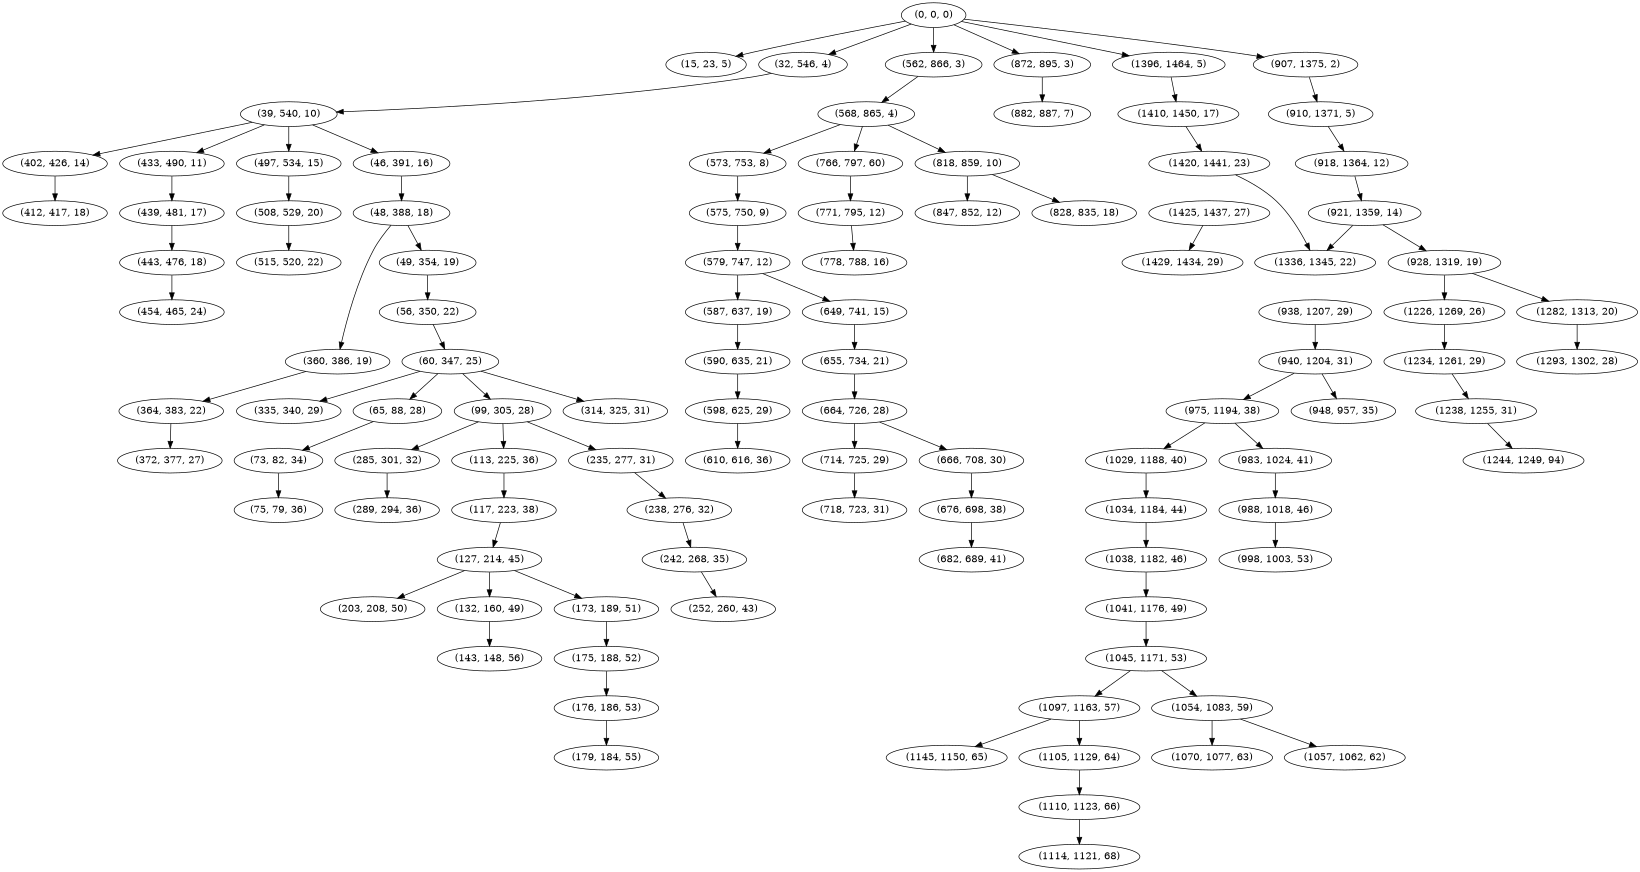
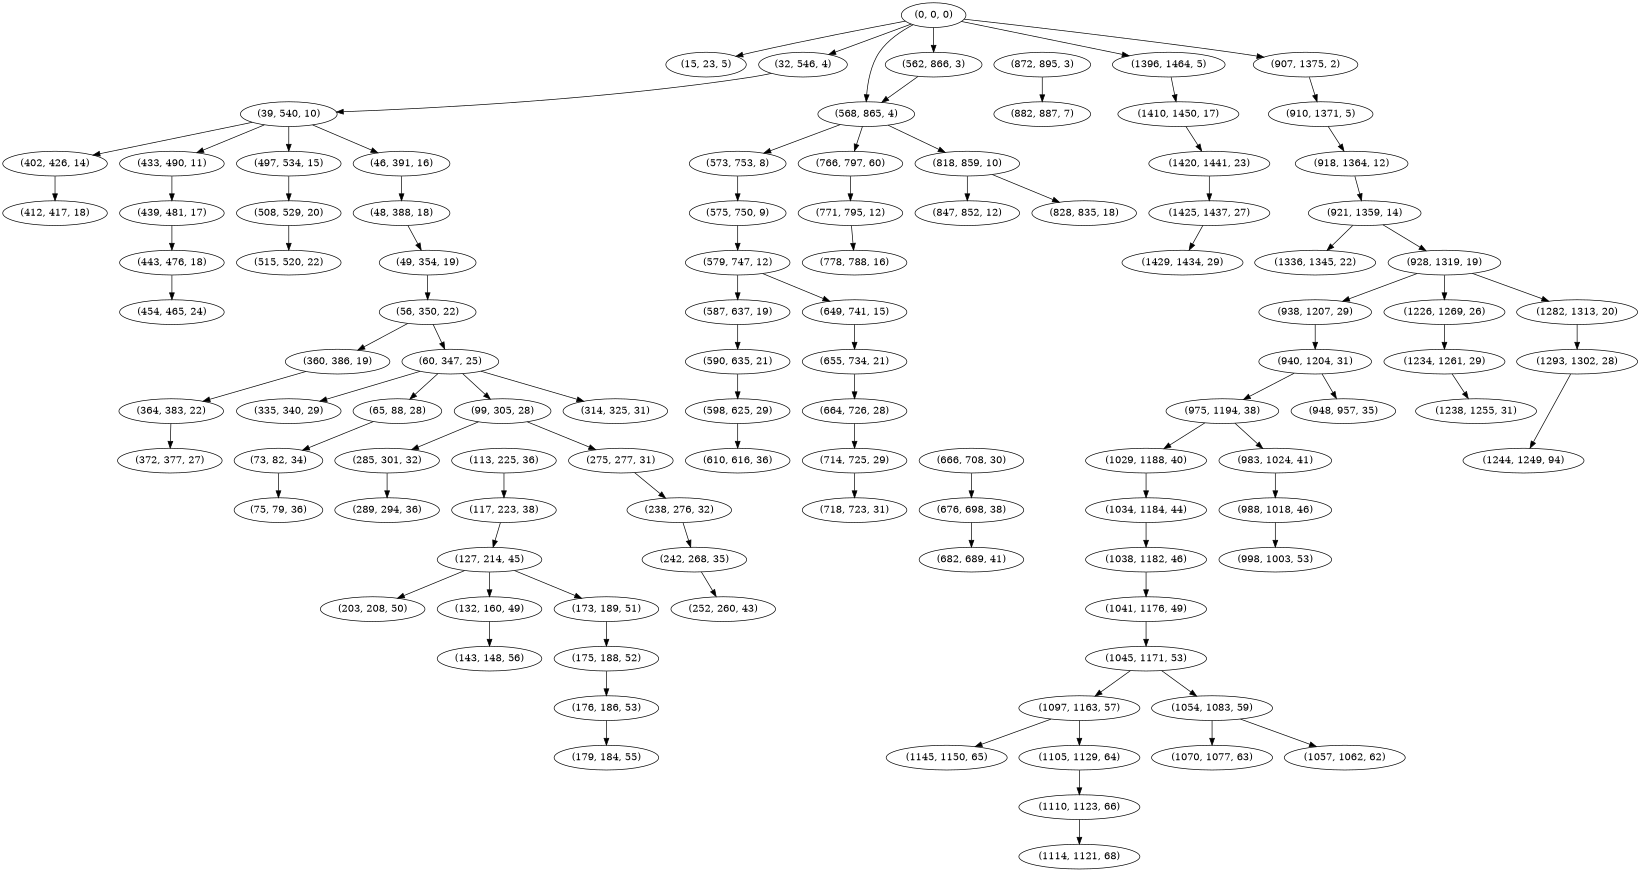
edge "(0, 0, 0)" -> "(872, 895, 3)": now "(0, 0, 0)" -> "(568, 865, 4)"
edge "(1420, 1441, 23)" -> "(1336, 1345, 22)": now "(1420, 1441, 23)" -> "(1425, 1437, 27)"
edge "(48, 388, 18)" -> "(360, 386, 19)": now "(56, 350, 22)" -> "(360, 386, 19)"
edge "(928, 1319, 19)" -> "(938, 1207, 29)": added
edge "(99, 305, 28)" -> "(113, 225, 36)": removed
edge "(1238, 1255, 31)" -> "(1244, 1249, 94)": now "(1293, 1302, 28)" -> "(1244, 1249, 94)"
edge "(664, 726, 28)" -> "(666, 708, 30)": removed
node "(235, 277, 31)": label "(235, 277, 31)" -> "(275, 277, 31)"
